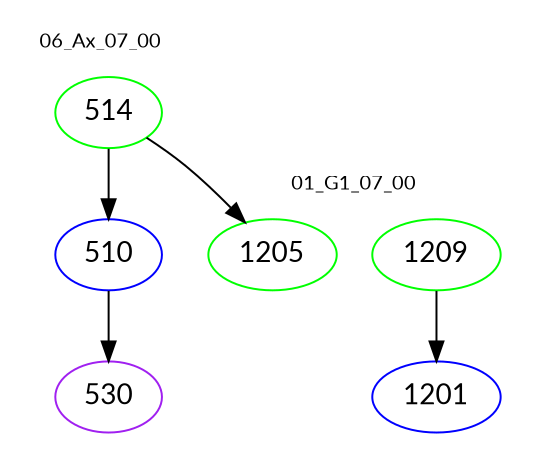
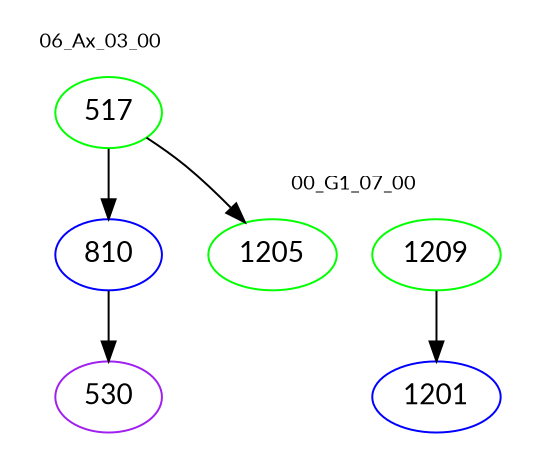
cluster "06_Ax_07_00": label "06_Ax_07_00" -> "06_Ax_03_00"
node "514": label "514" -> "517"
cluster "01_G1_07_00": label "01_G1_07_00" -> "00_G1_07_00"
node "510": label "510" -> "810"
